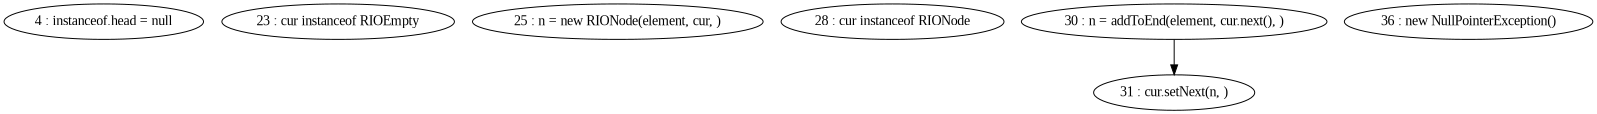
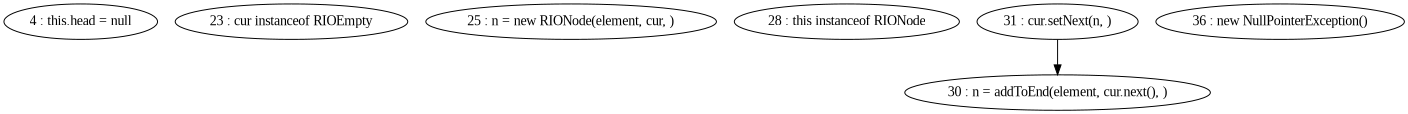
node "4 : instanceof.head = null": label "4 : instanceof.head = null" -> "4 : this.head = null"
node "28 : cur instanceof RIONode": label "28 : cur instanceof RIONode" -> "28 : this instanceof RIONode"
edge "30 : n = addToEnd(element, cur.next(), )" -> "31 : cur.setNext(n, )": reversed
